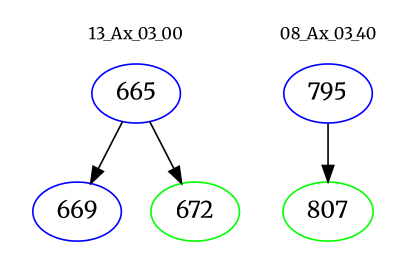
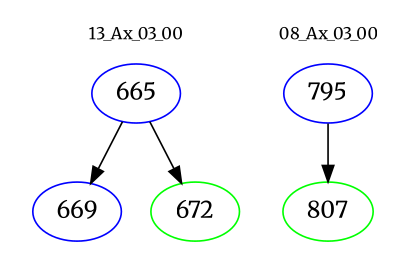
cluster "08_Ax_03_40": label "08_Ax_03_40" -> "08_Ax_03_00"
